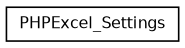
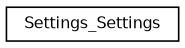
node "PHPExcel_Settings": label "PHPExcel_Settings" -> "Settings_Settings"
